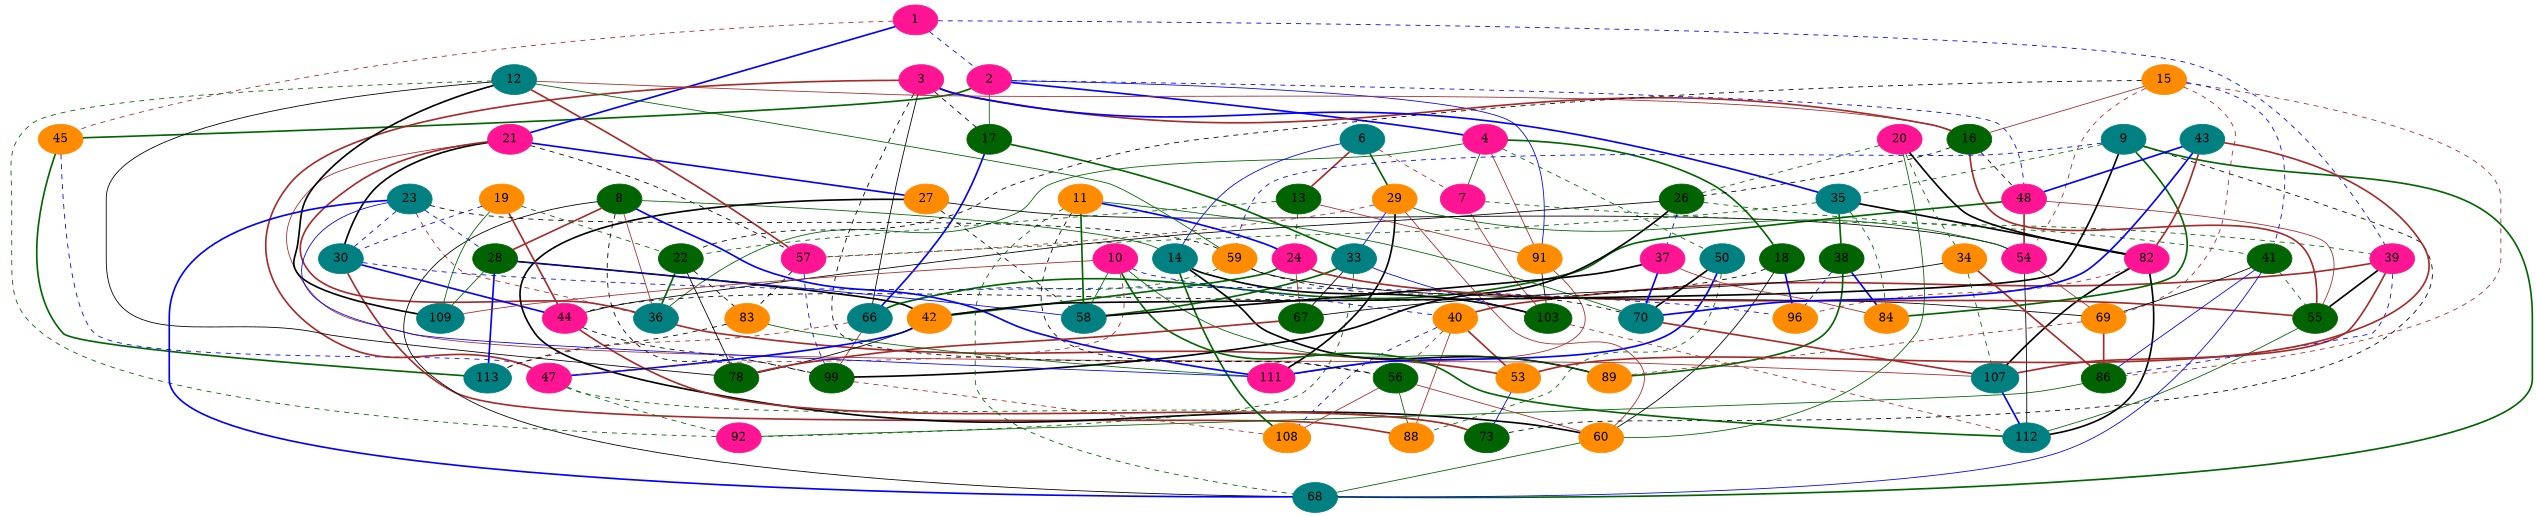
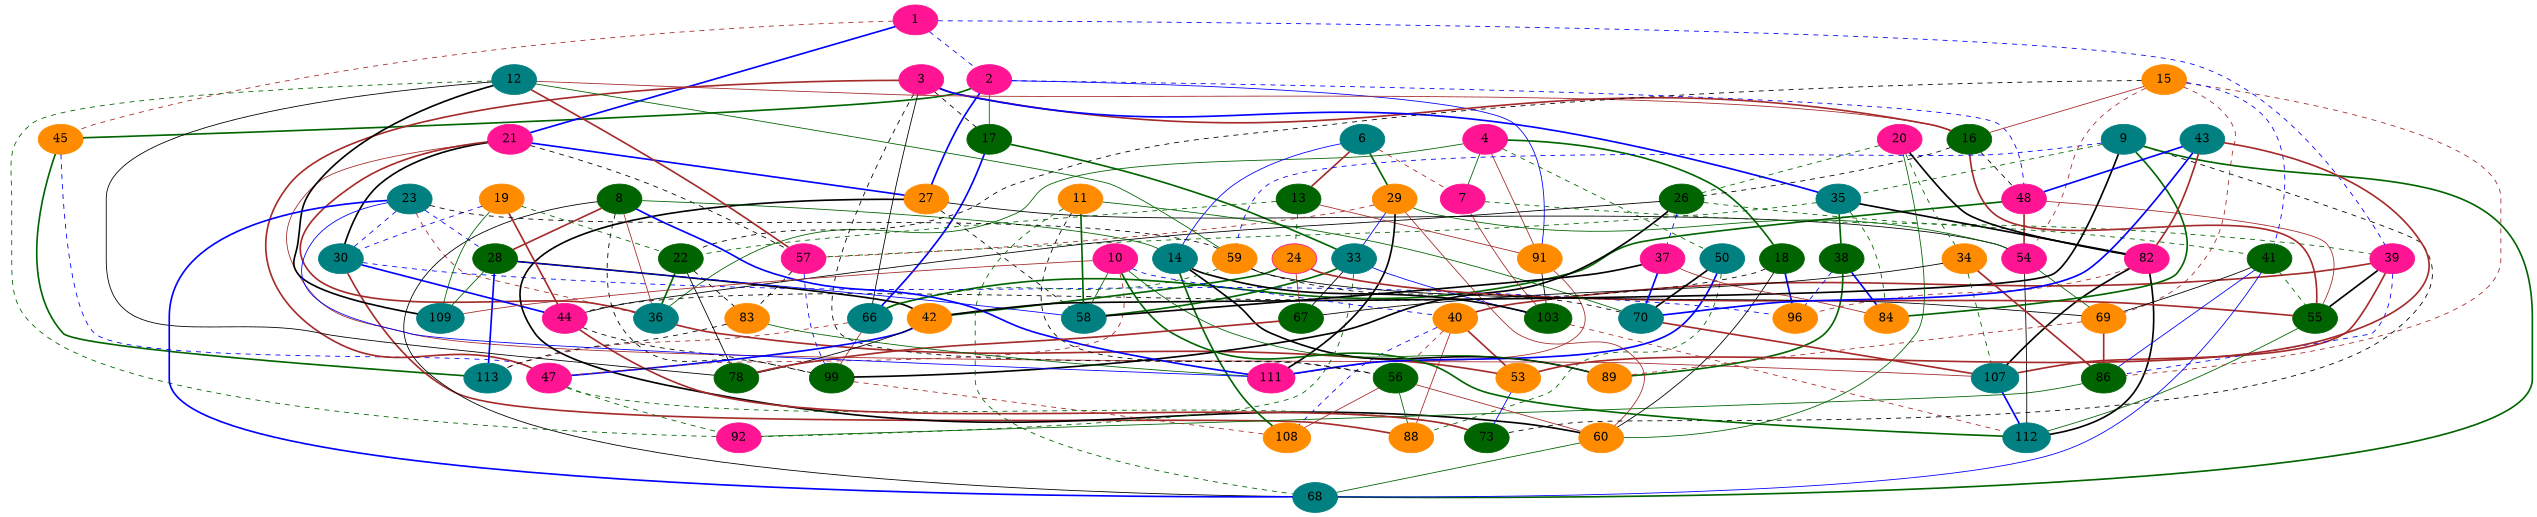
edge "2" -- "4": now "2" -- "27"
edge "11" -- "24": removed
node "24": fillcolor deeppink -> darkorange
edge "54" -- "69": color brown -> darkgreen
